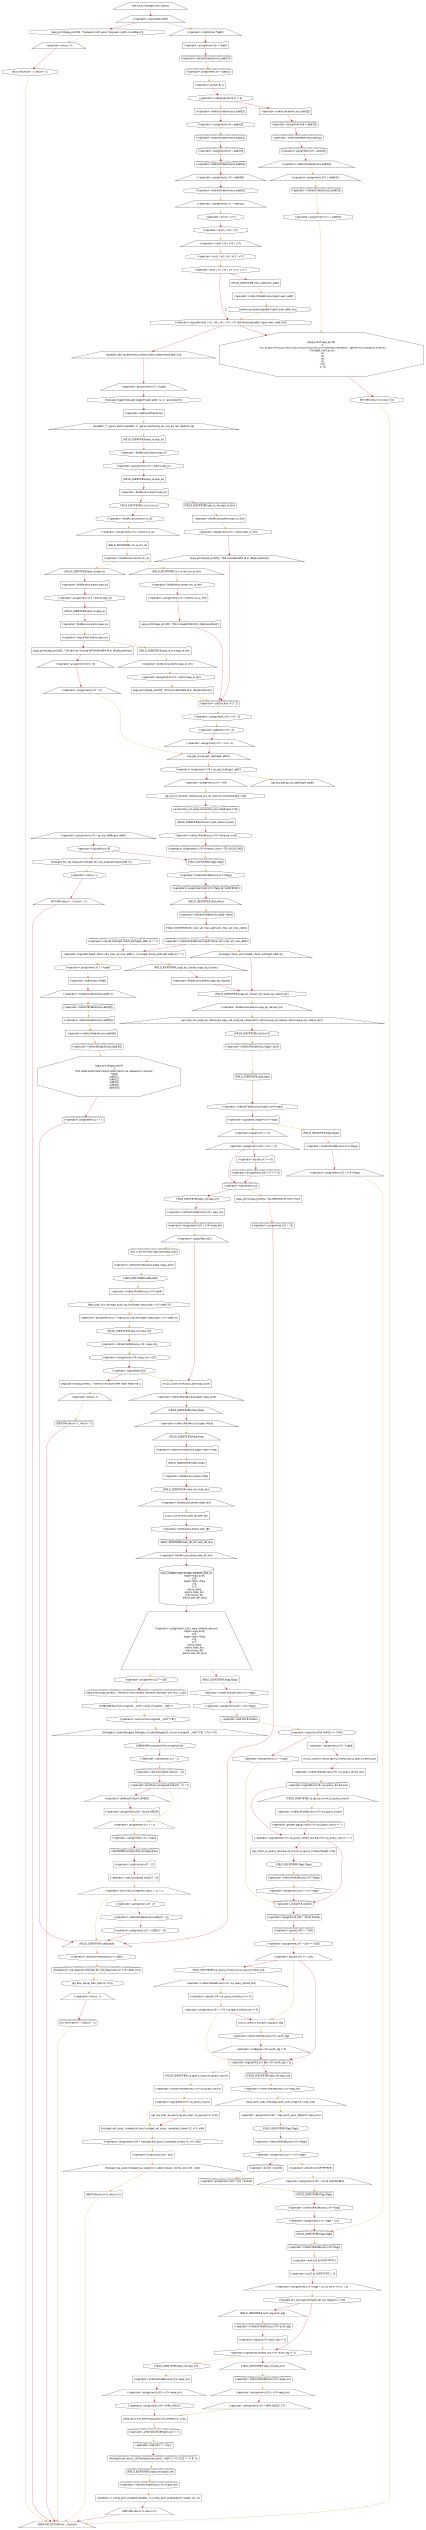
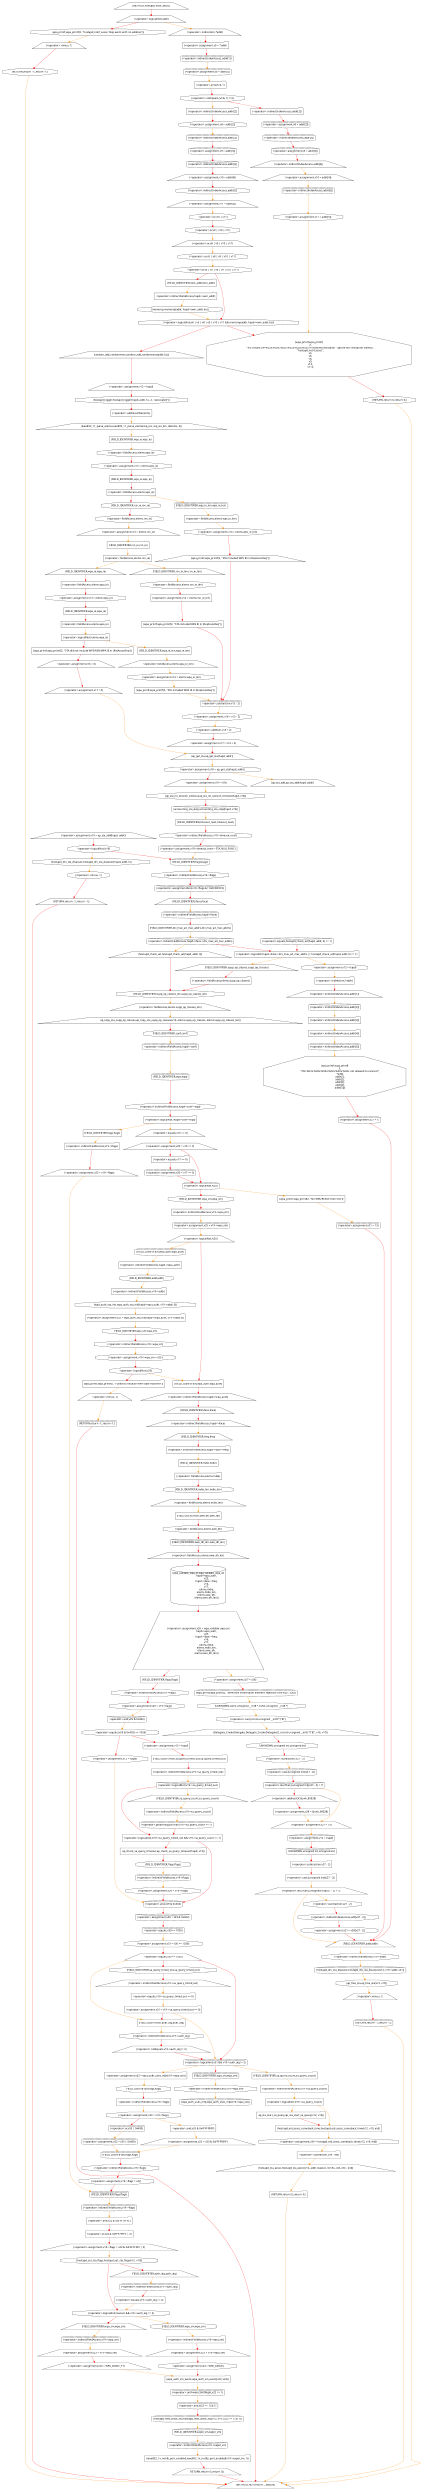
edge "(FIELD_IDENTIFIER,supp_op_classes_len,supp_op_classes_len)" -> "(<operator>.fieldAccess,elems.supp_op_classes_len)": arrowhead dot -> normal
node "(wpa_auth_uses_mfp,wpa_auth_uses_mfp(v19->wpa_sm))": shape trapezium -> cylinder
edge "(wpa_auth_uses_mfp,wpa_auth_uses_mfp(v19->wpa_sm))" -> "(<operator>.assignment,v32 = wpa_auth_uses_mfp(v19->wpa_sm))": now "(<operator>.logicalAnd,v31 && v19->auth_alg != 2)" -> "(<operator>.assignment,v32 = wpa_auth_uses_mfp(v19->wpa_sm))"
